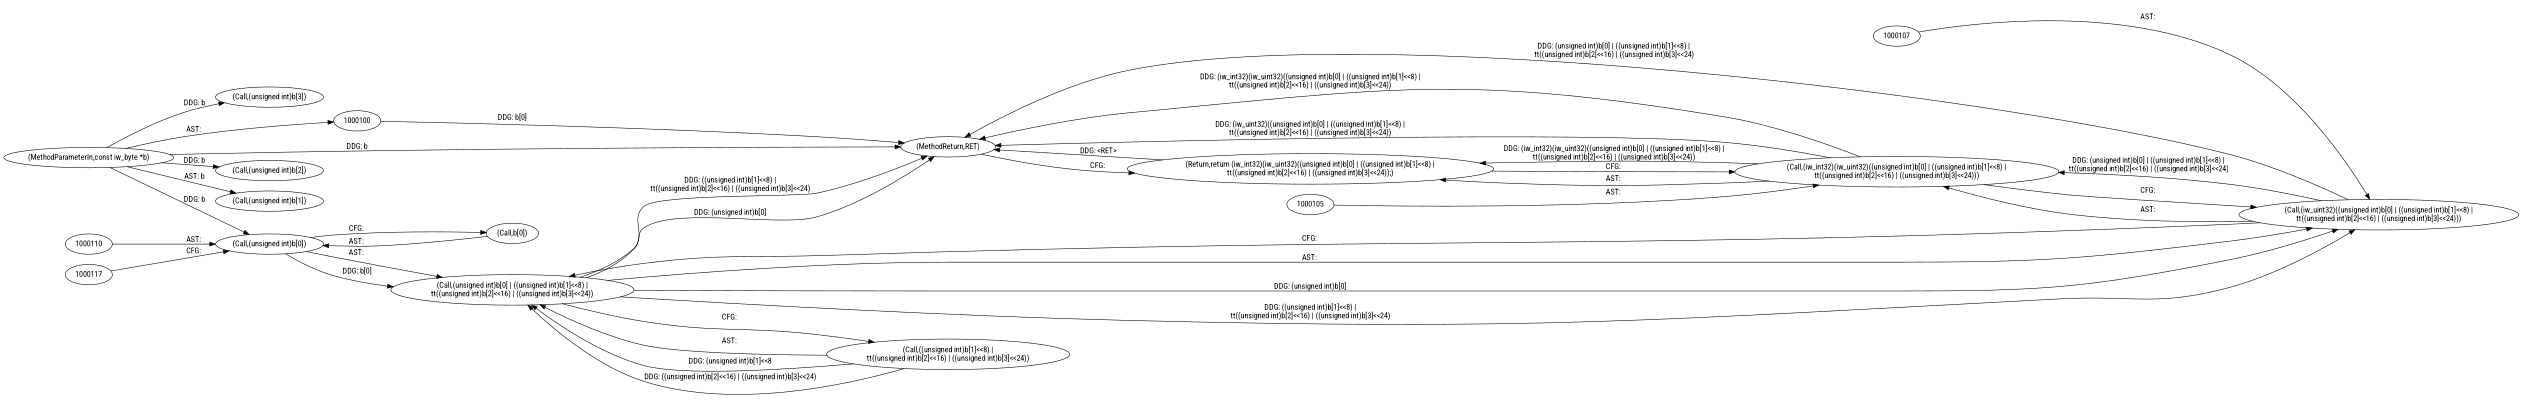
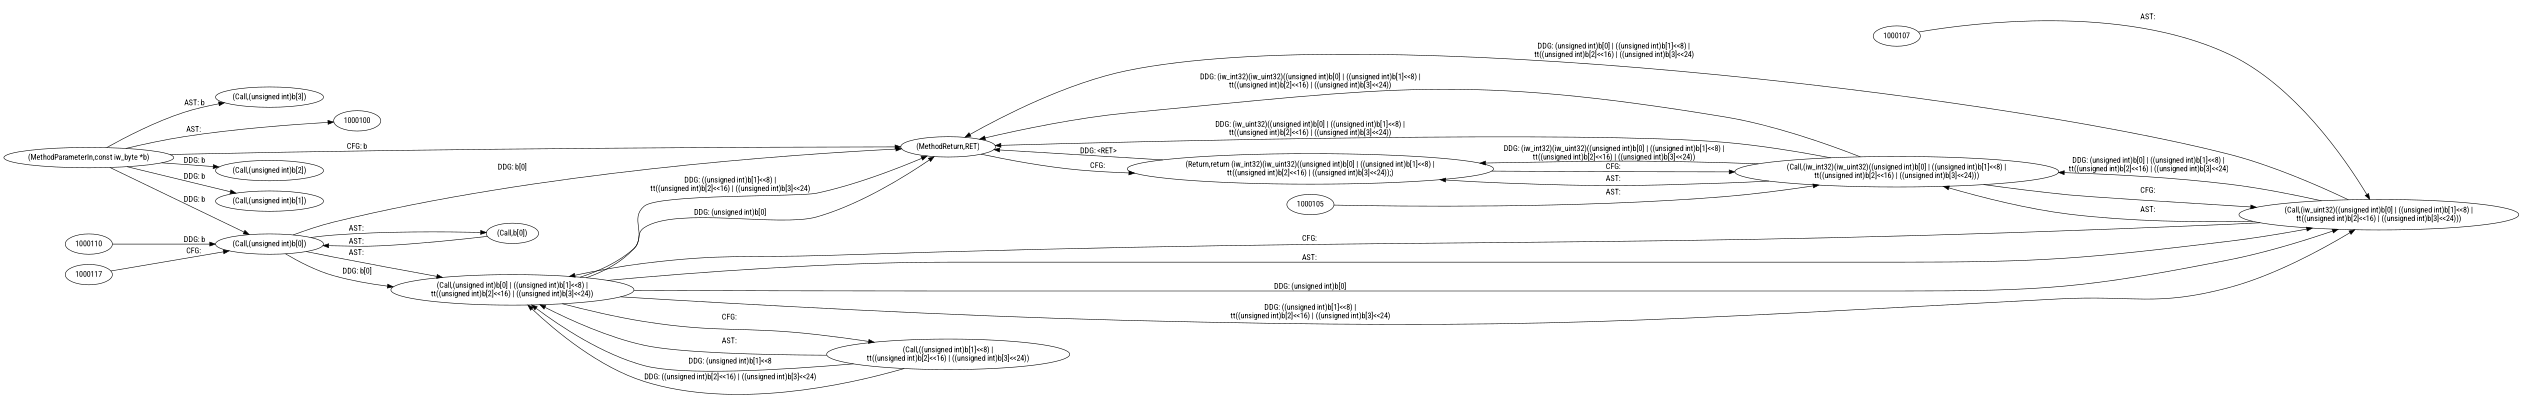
edge "(MethodParameterIn,const iw_byte *b)" -> "(Call,(unsigned int)b[3])": label "DDG: b" -> "AST: b"
edge "1000100" -> "(MethodReturn,RET)": now "(Call,(unsigned int)b[0])" -> "(MethodReturn,RET)"
edge "(MethodParameterIn,const iw_byte *b)" -> "(MethodReturn,RET)": label "DDG: b" -> "CFG: b"
edge "(MethodParameterIn,const iw_byte *b)" -> "(Call,(unsigned int)b[1])": label "AST: b" -> "DDG: b"
edge "(Call,(unsigned int)b[0])" -> "(Call,b[0])": label "CFG: " -> "AST: "
edge "1000110" -> "(Call,(unsigned int)b[0])": label "AST: " -> "DDG: b"
